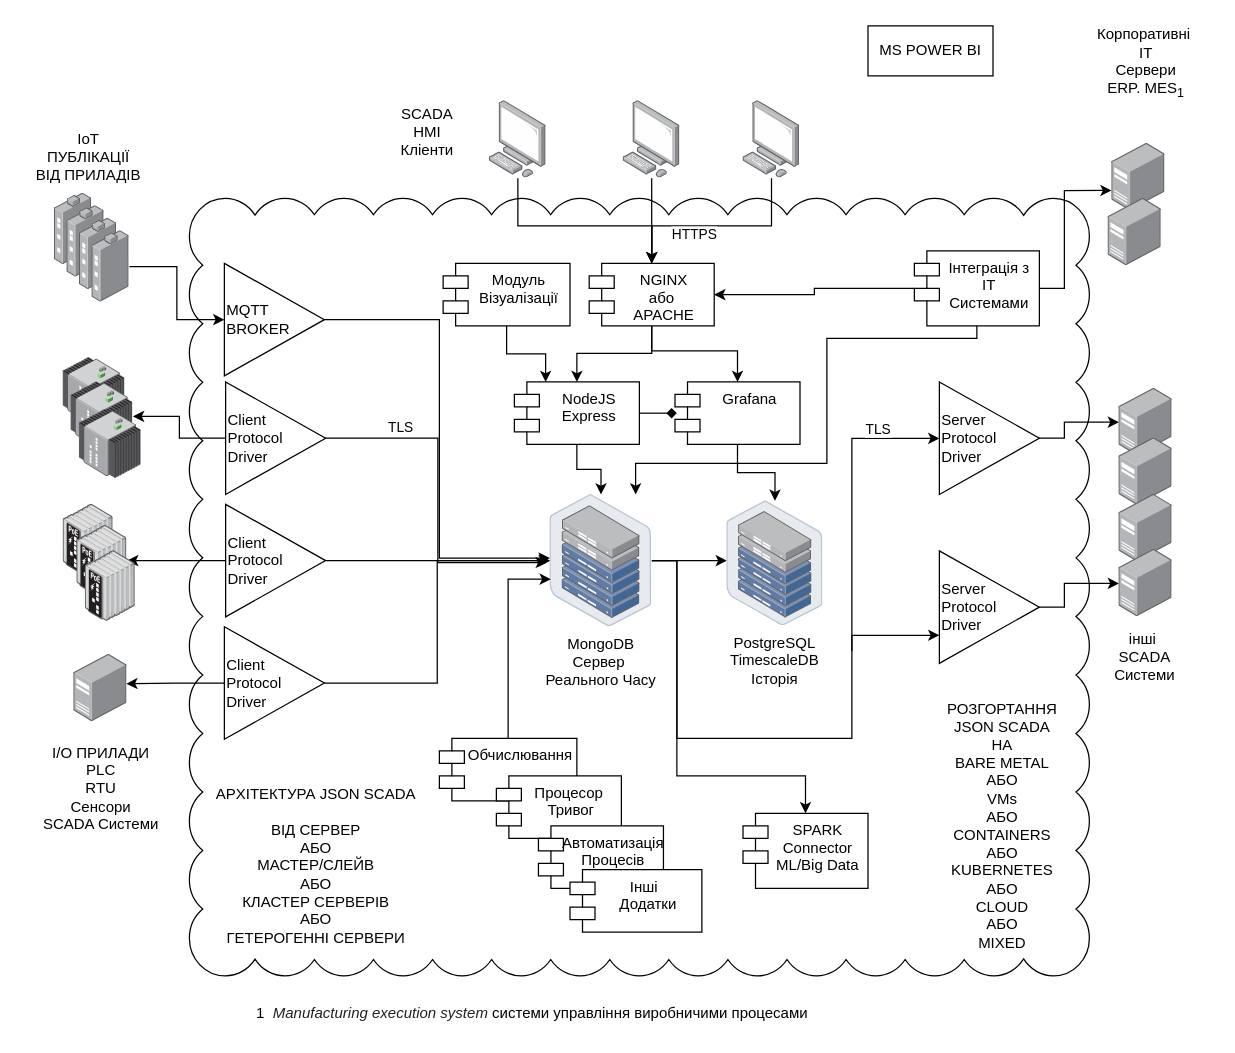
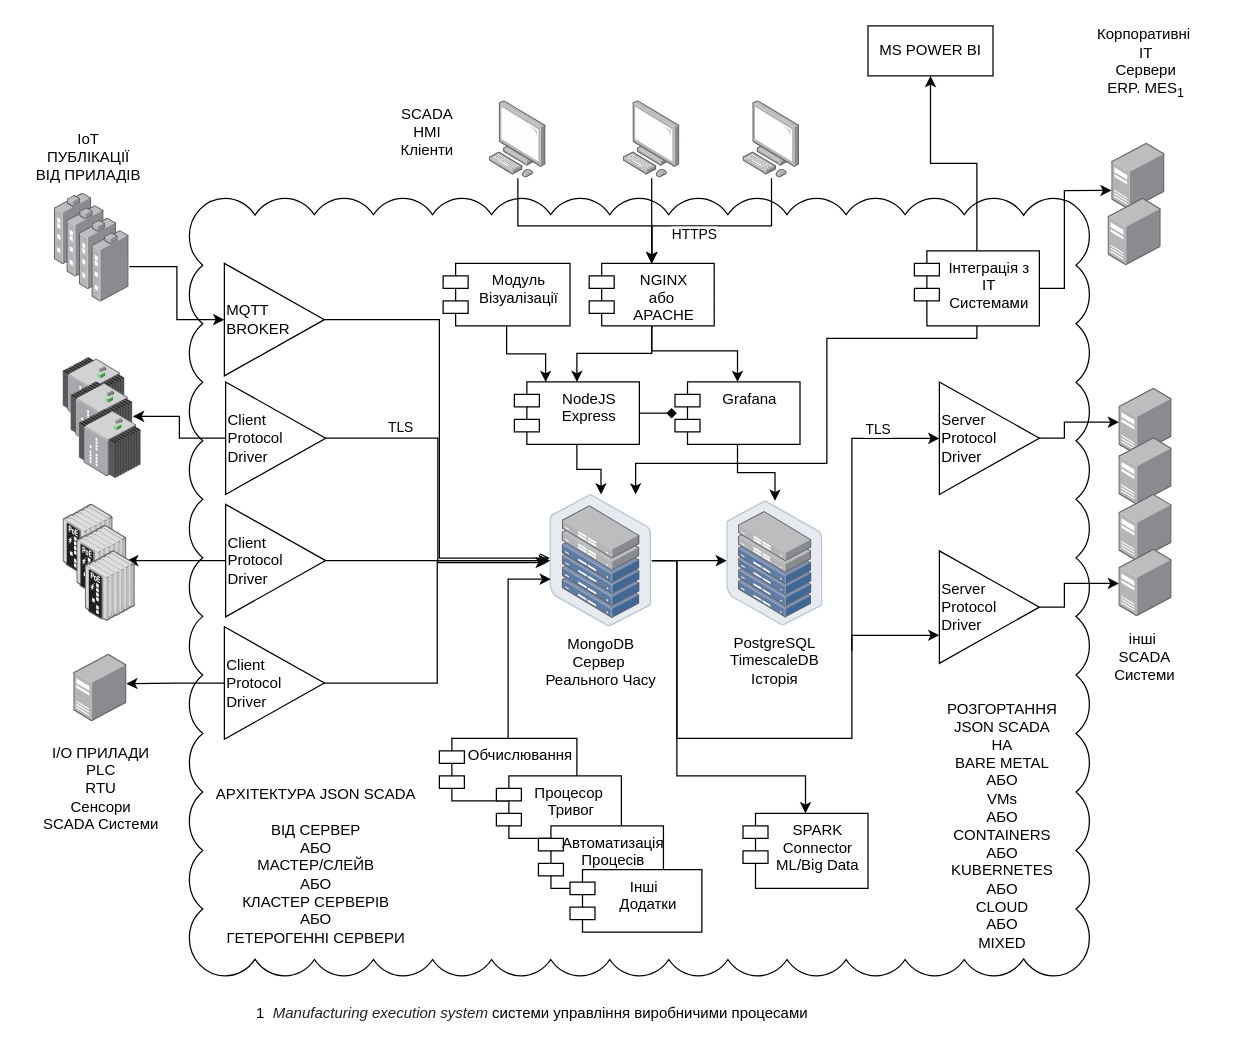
edge "Інтеграція з IT Системами" -> "NGINX або APACHE": now "Інтеграція з IT Системами" -> "MS POWER BI"
edge "MQTT BROKER" -> "MongoDB Сервер Реального Часу": arrowhead classic -> open
